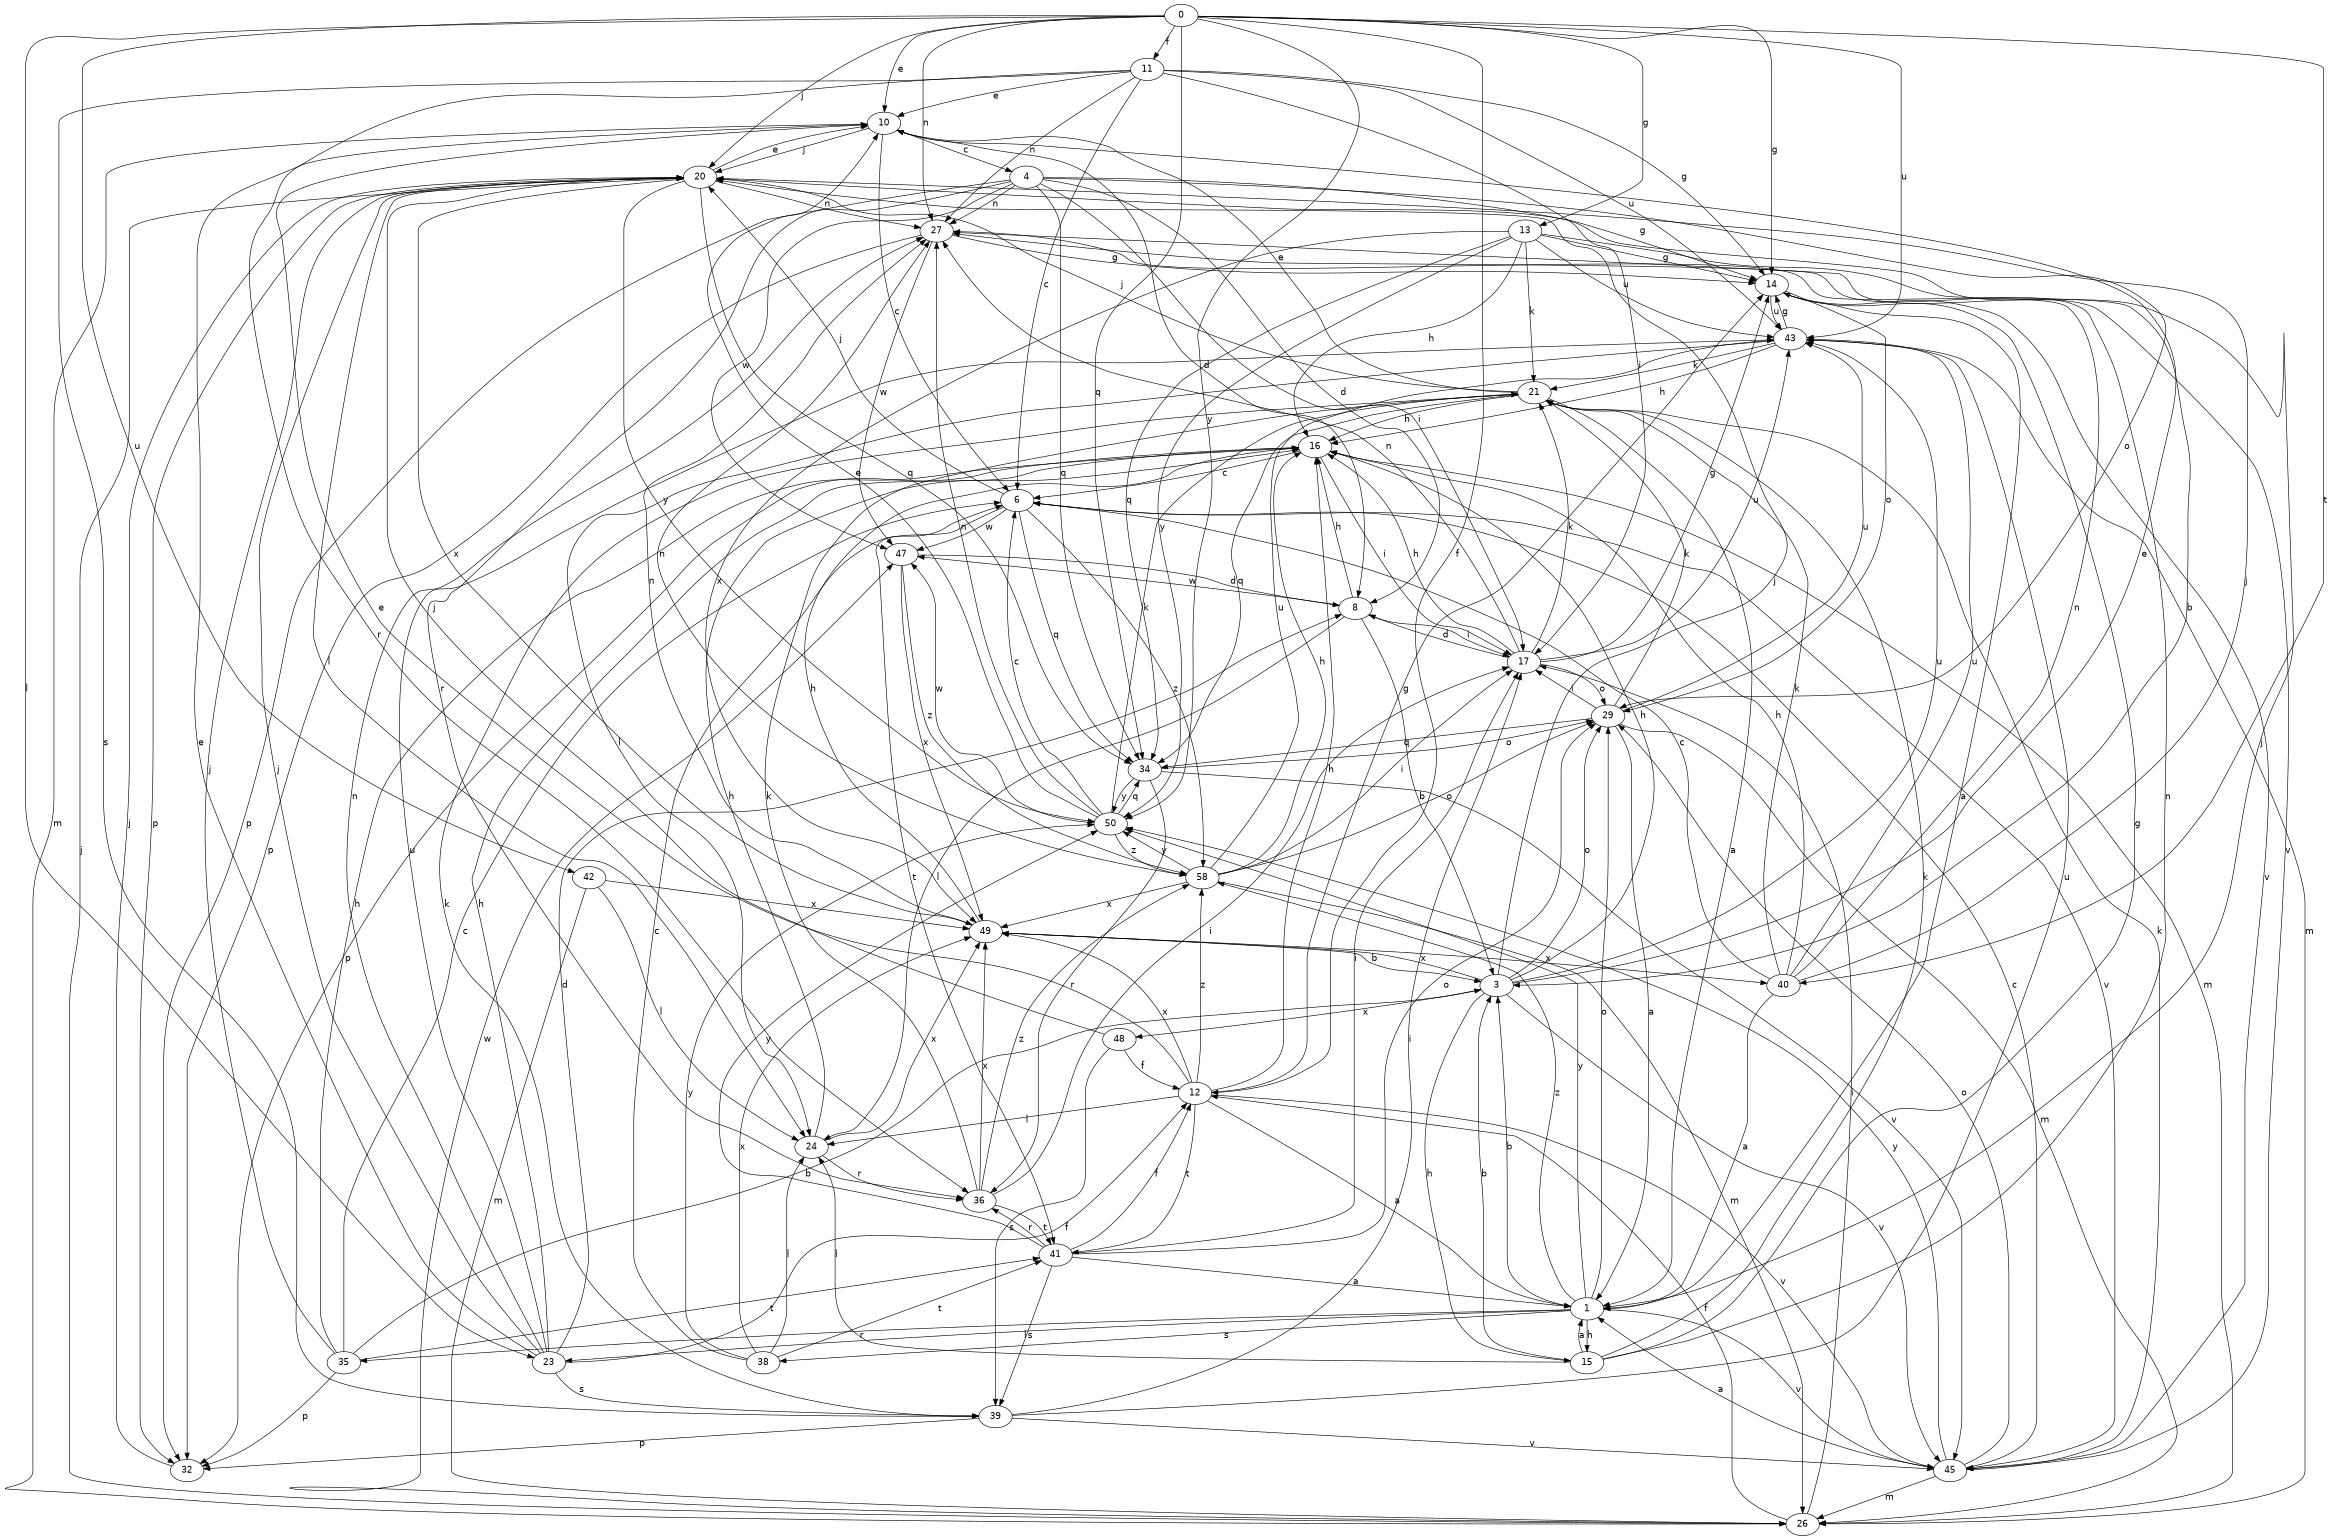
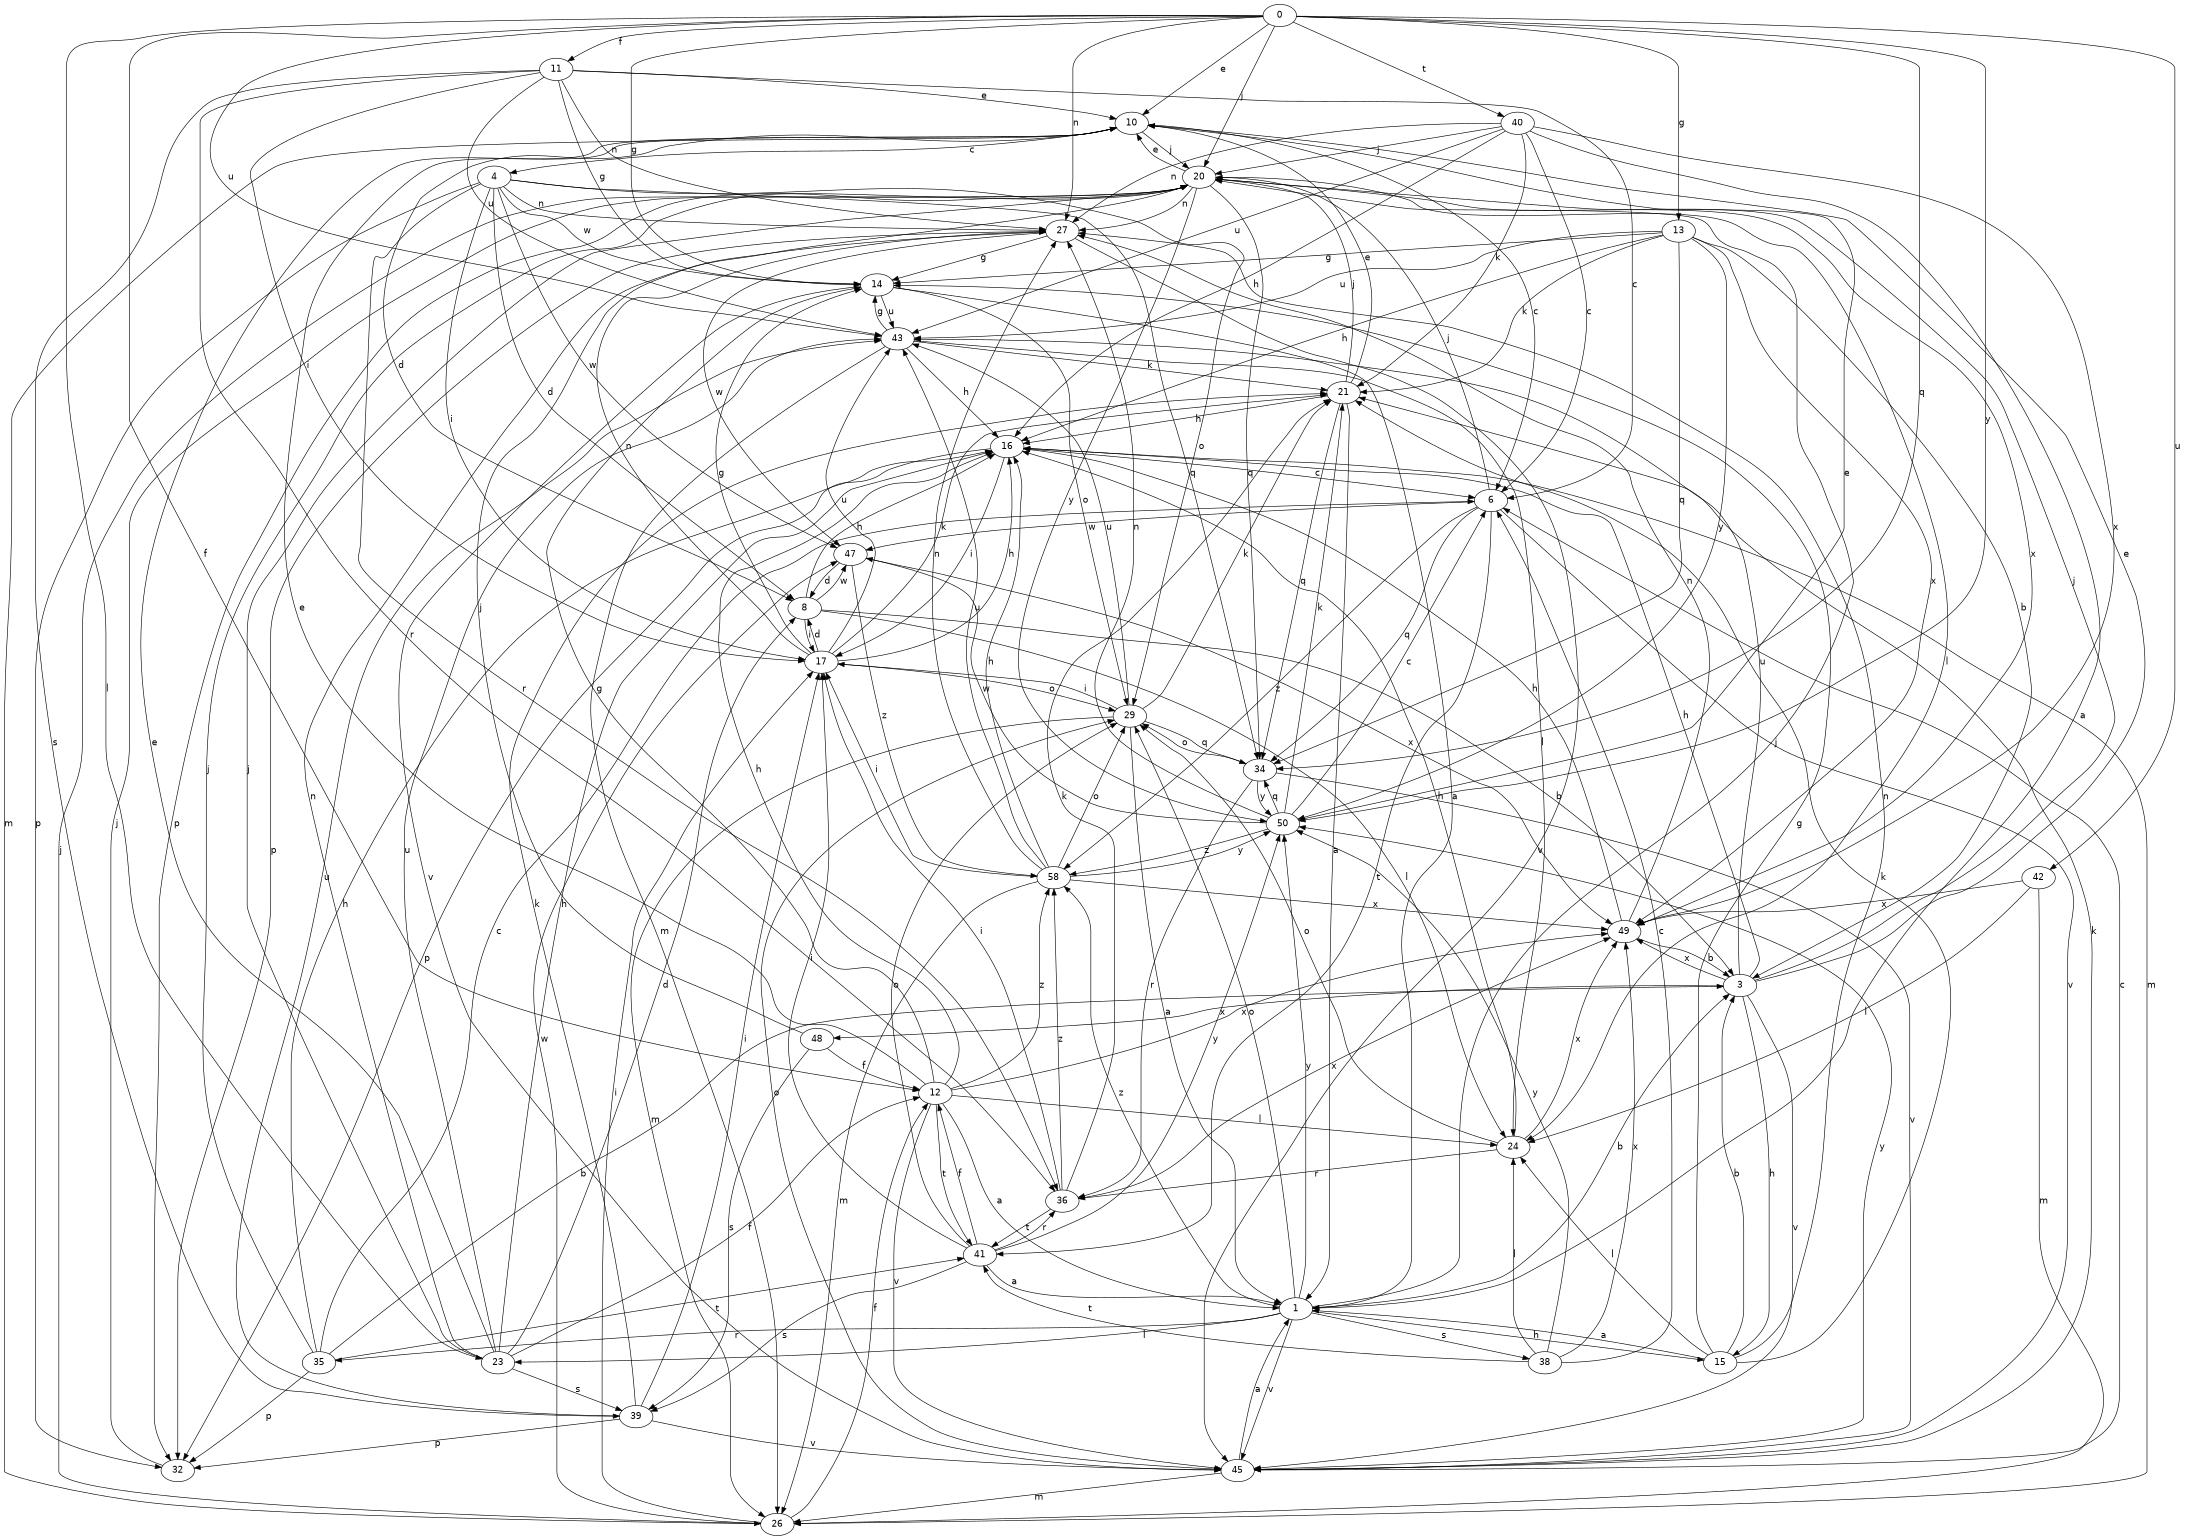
edge "4" -> "14": label "g" -> "w"
edge "3" -> "29": now "24" -> "29"
edge "49" -> "40": reversed
